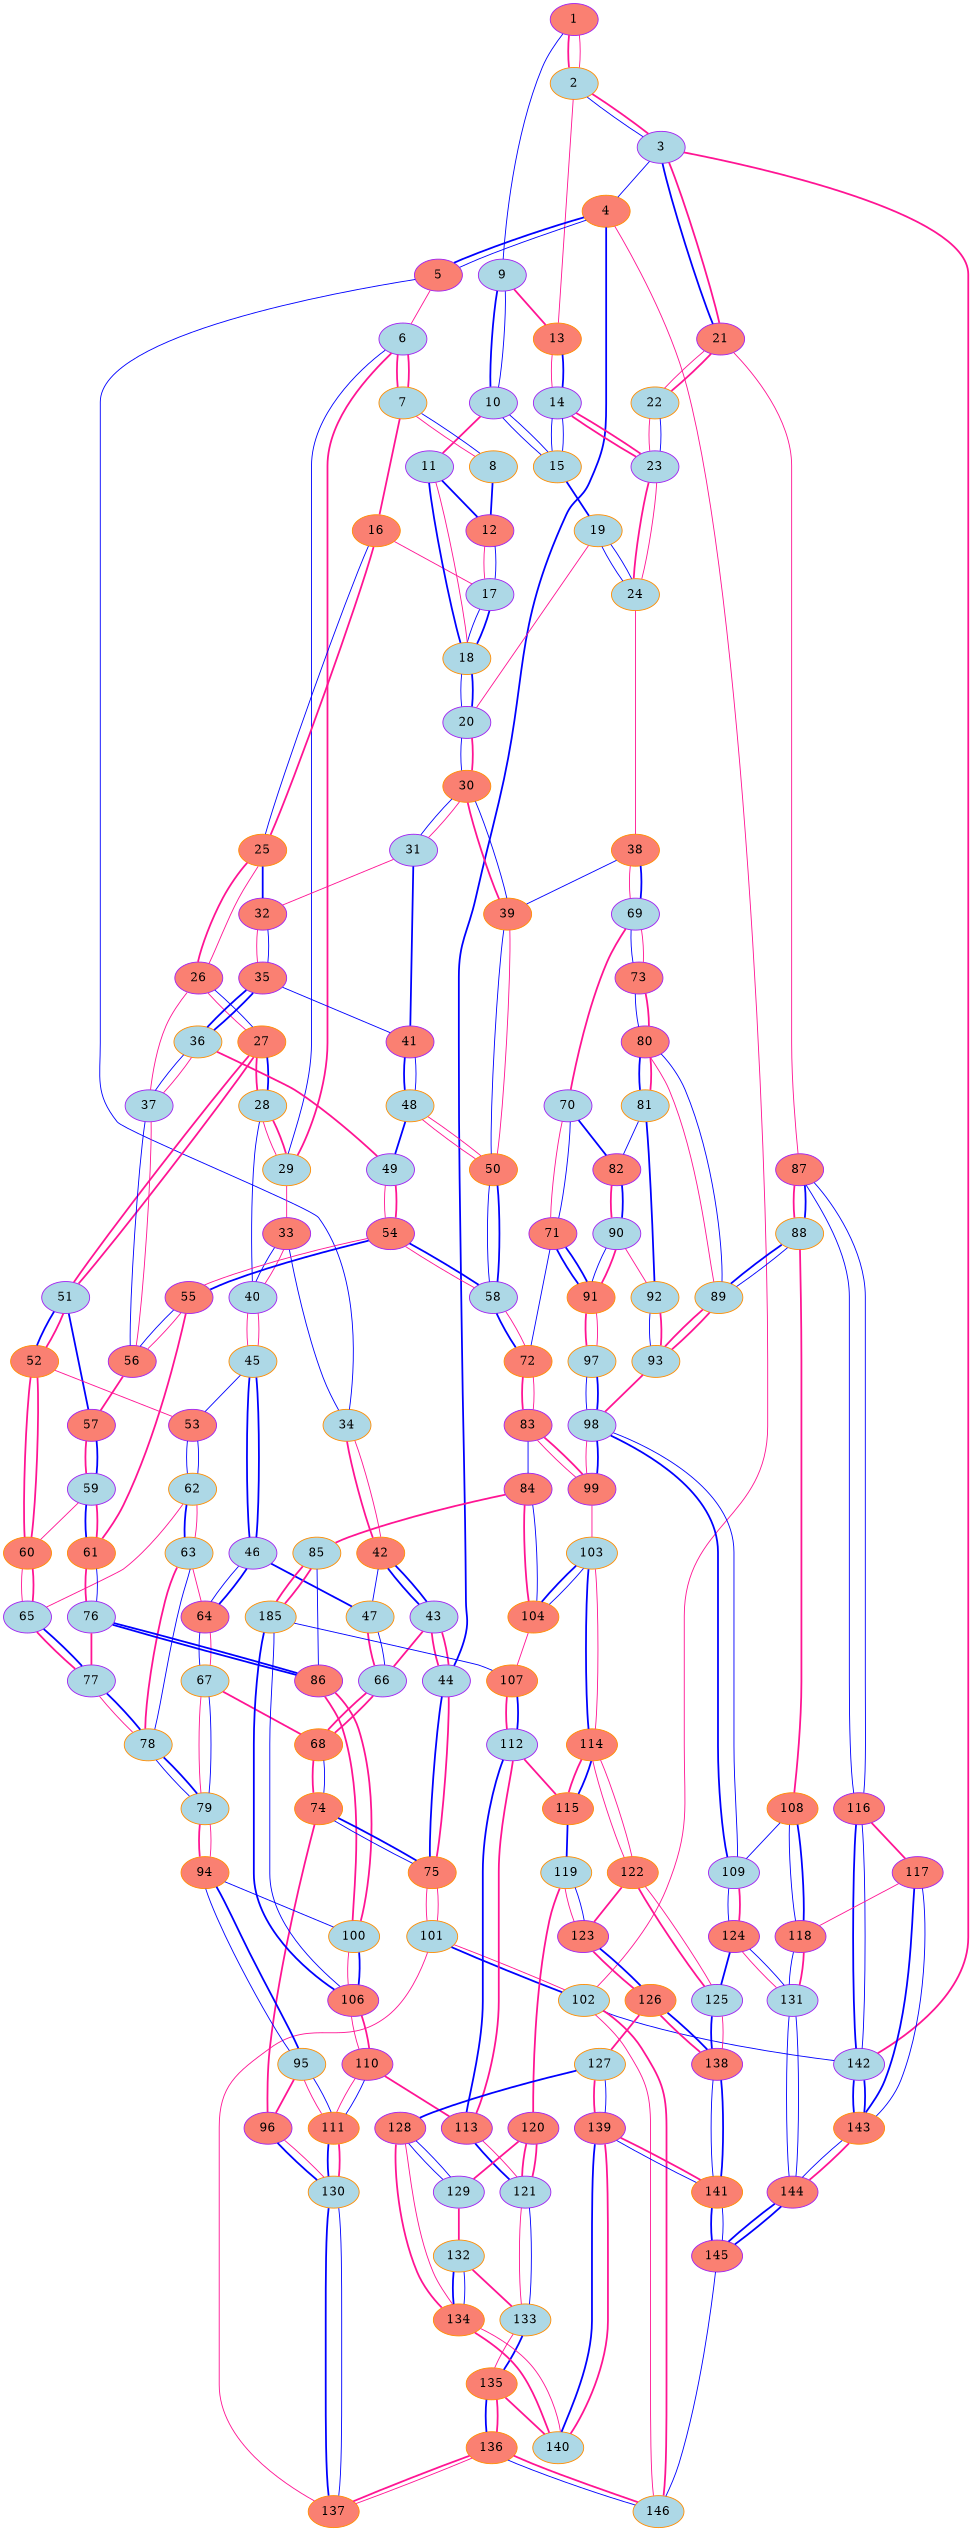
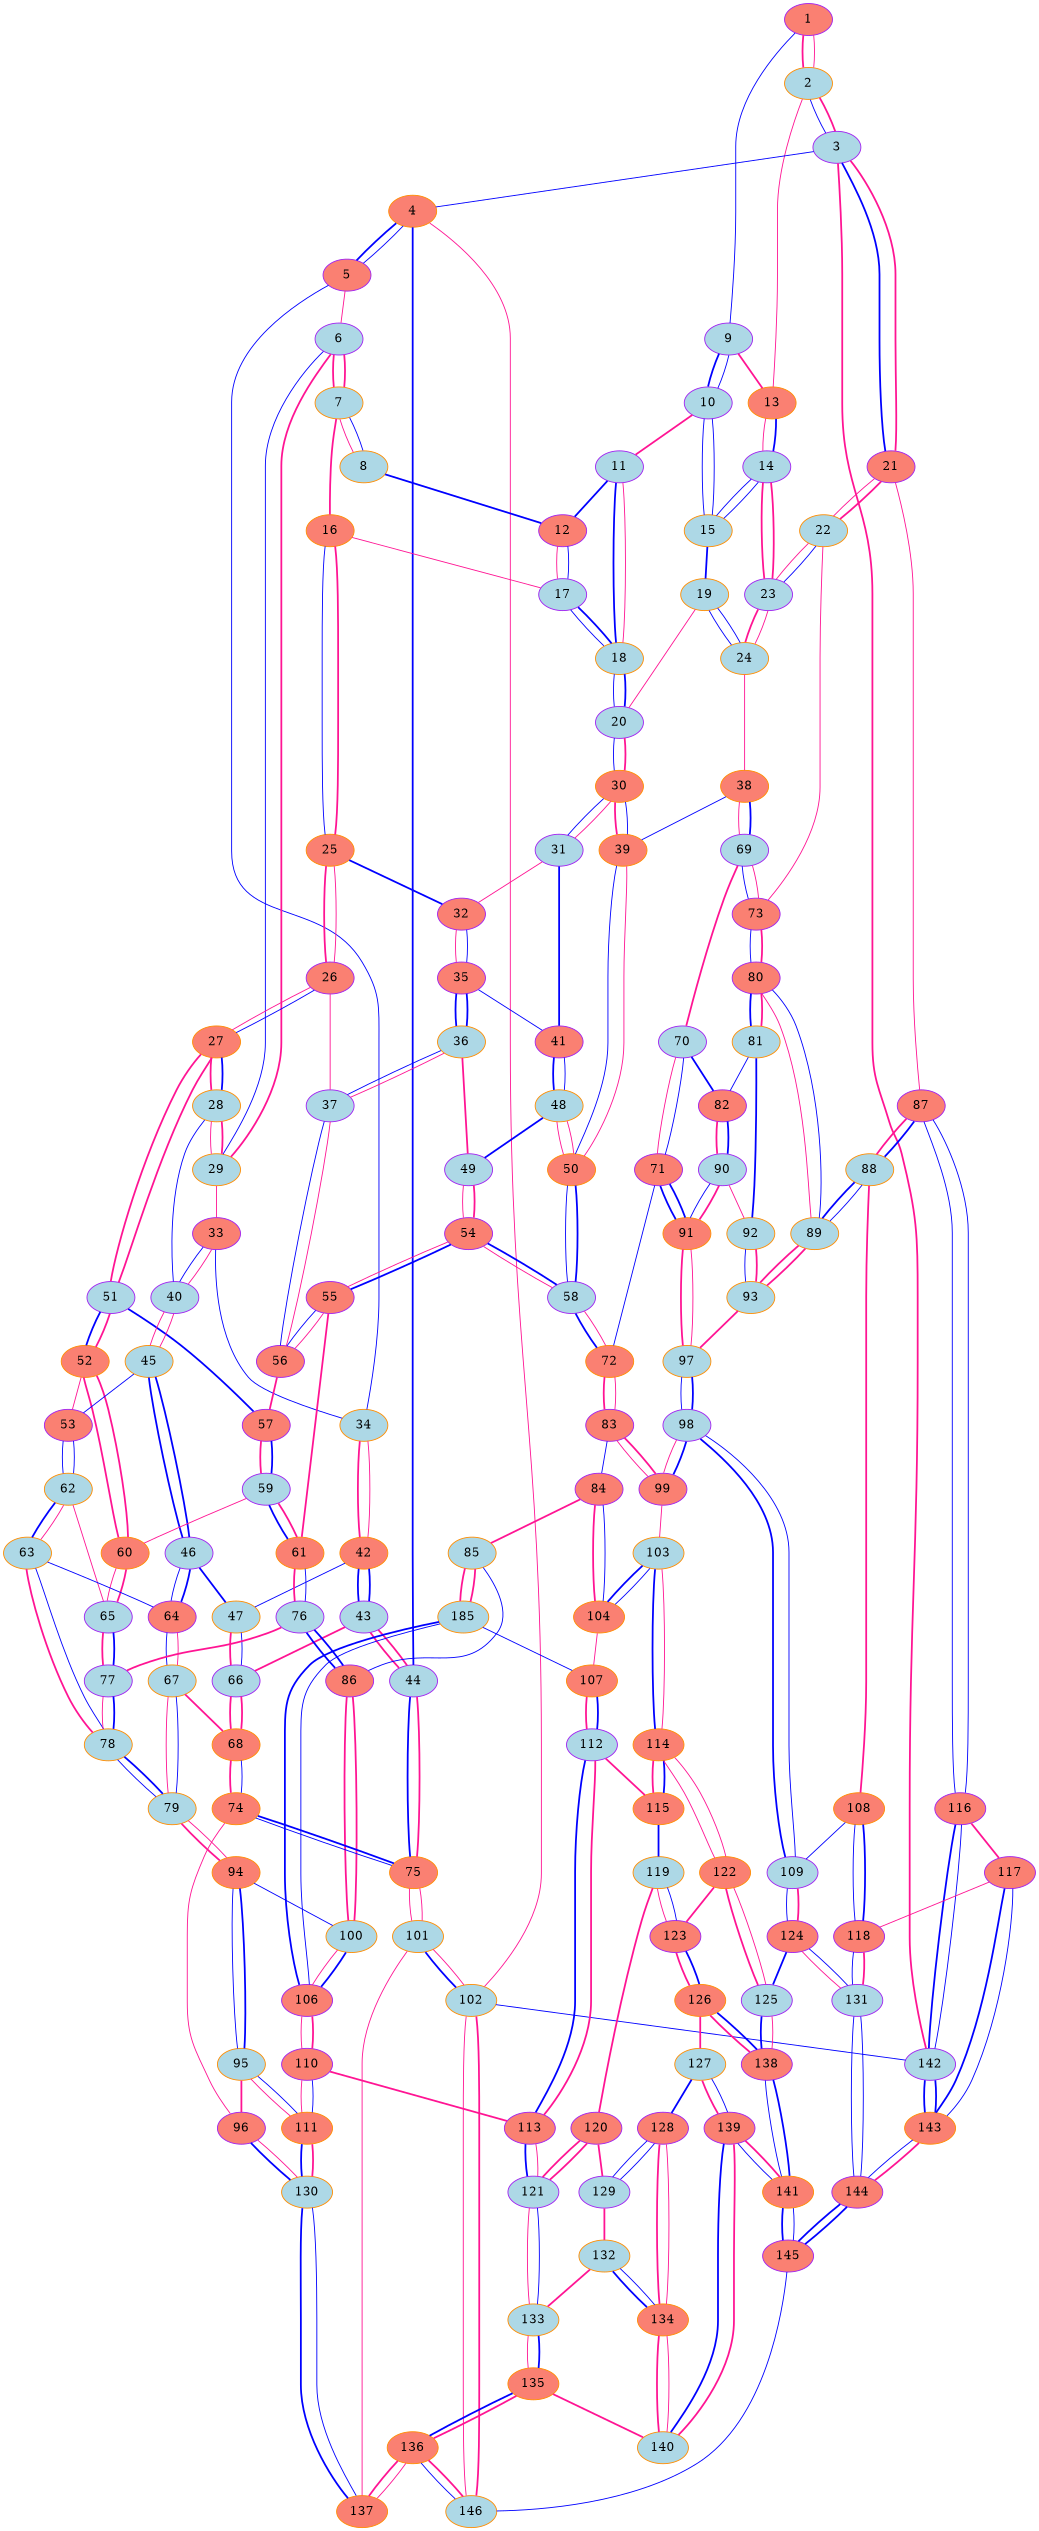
edge "22" -- "73": added
edge "93" -- "98": now "93" -- "97"
edge "63" -- "64": color deeppink -> blue
edge "74" -- "96": style bold -> solid
